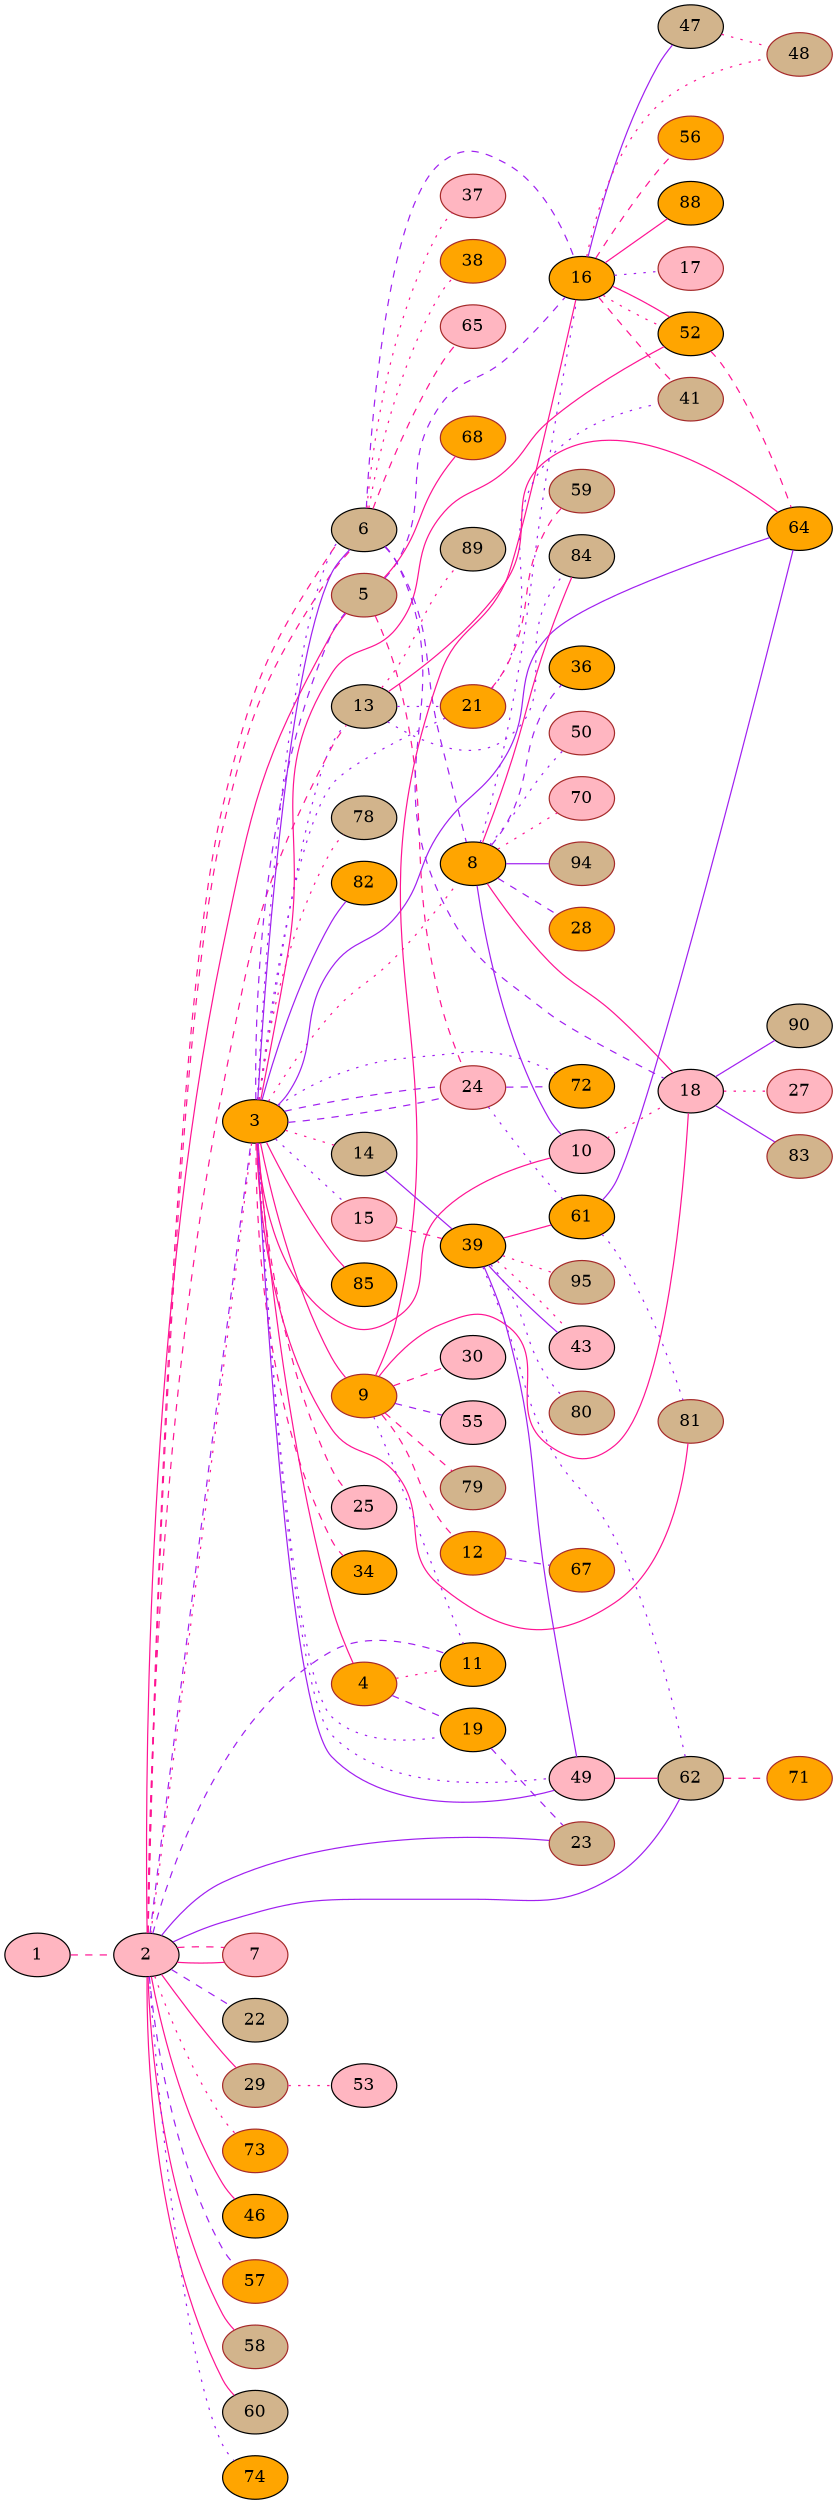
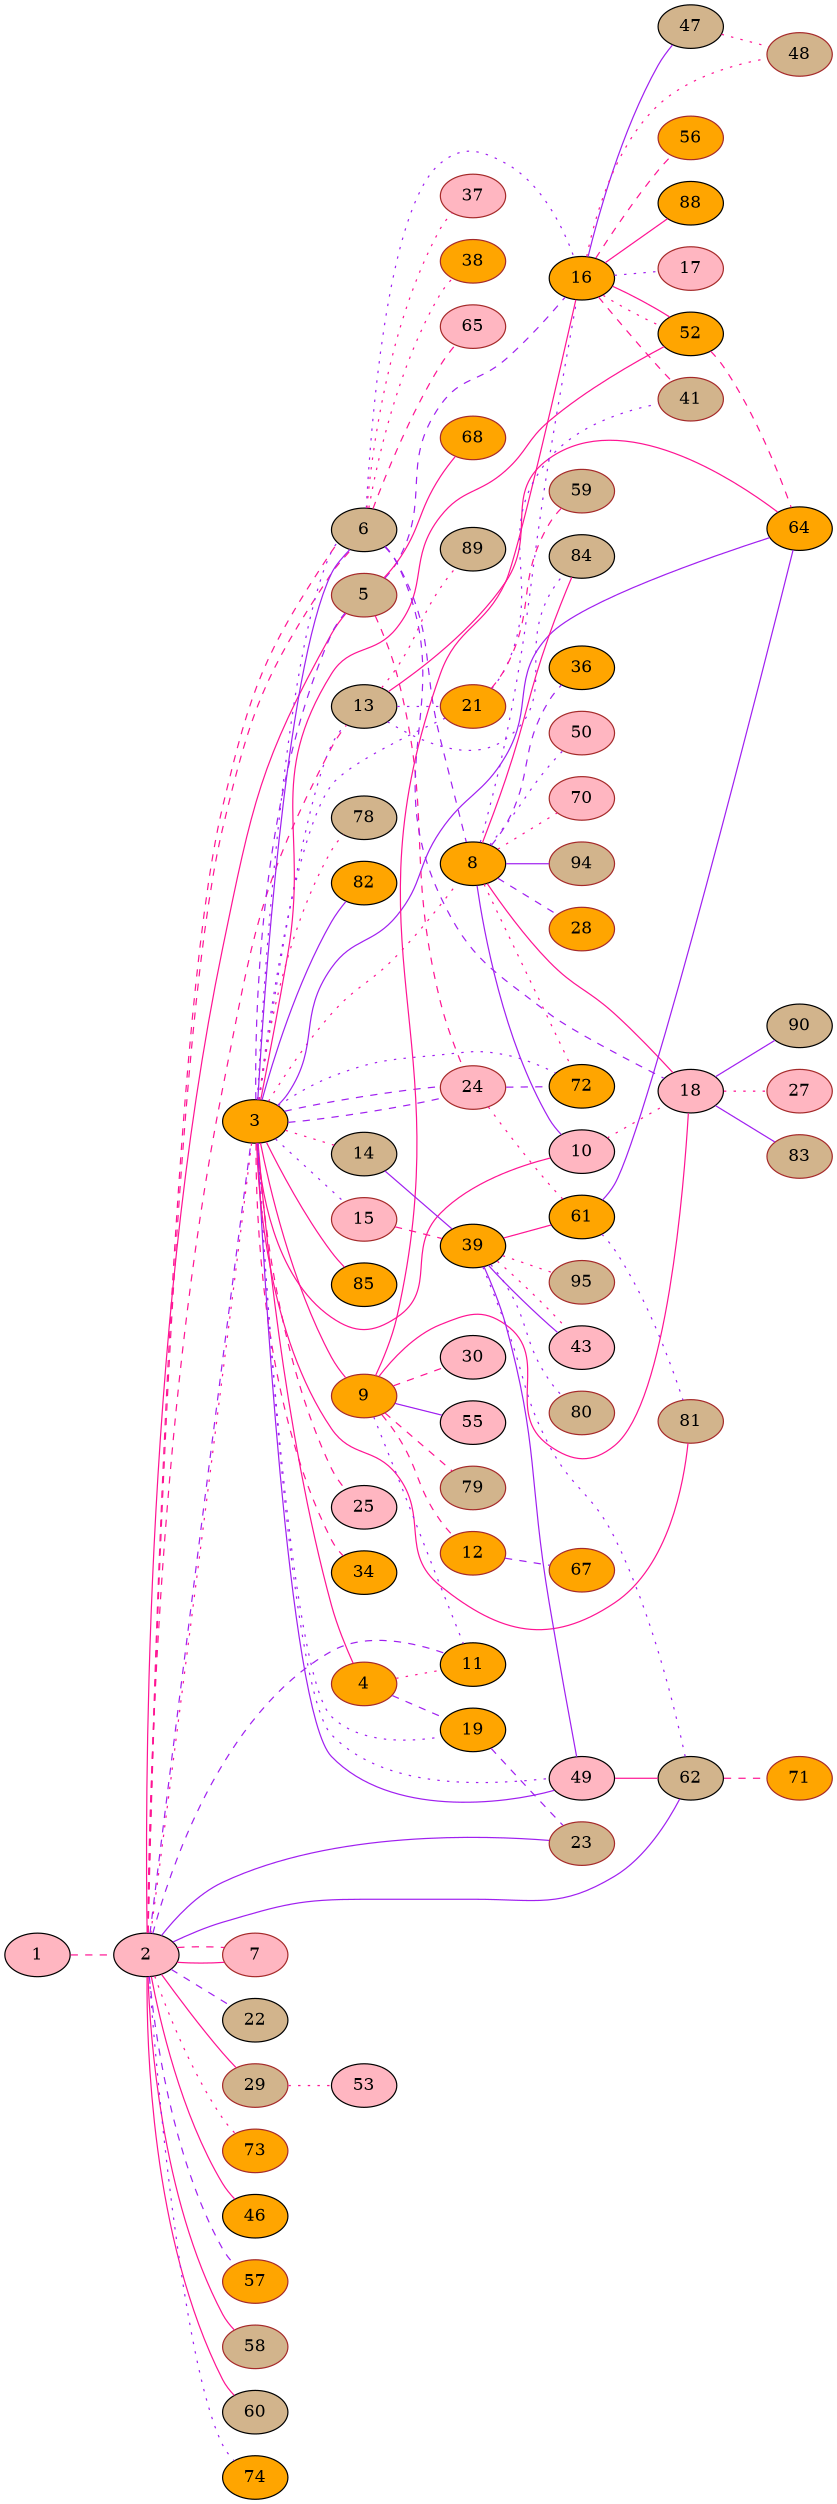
edge "16" -- "6": style dashed -> dotted
edge "8" -- "72": added
edge "24" -- "61": color purple -> deeppink
edge "9" -- "55": style dashed -> solid
